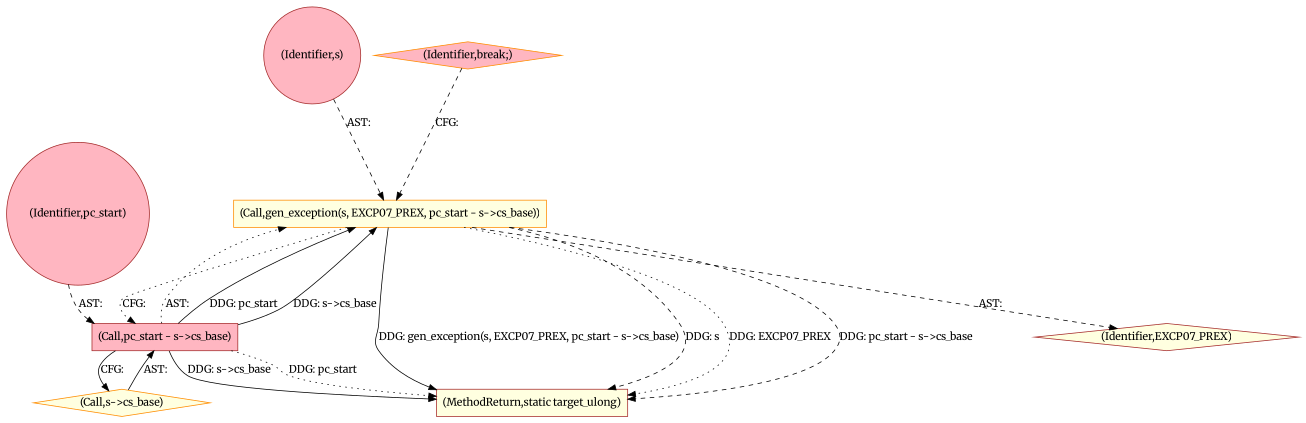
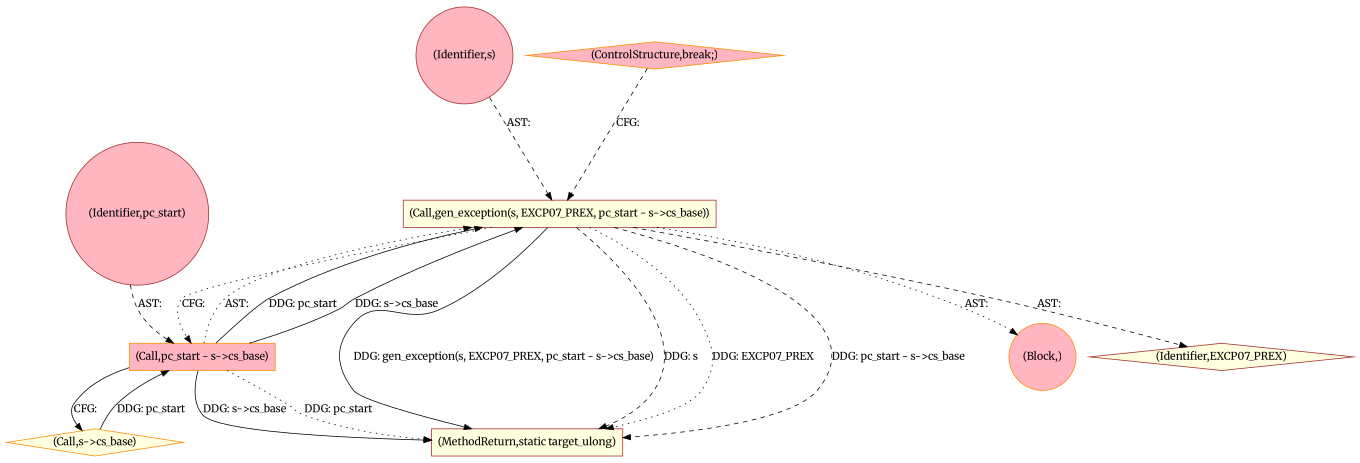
node "(Identifier,break;)": label "(Identifier,break;)" -> "(ControlStructure,break;)"
node "(Call,gen_exception(s, EXCP07_PREX, pc_start - s->cs_base))": color darkorange -> brown
node "(Call,pc_start - s->cs_base)": color brown -> darkorange
node "(Block,)": added
edge "(Call,s->cs_base)" -> "(Call,pc_start - s->cs_base)": label "AST: " -> "DDG: pc_start"
